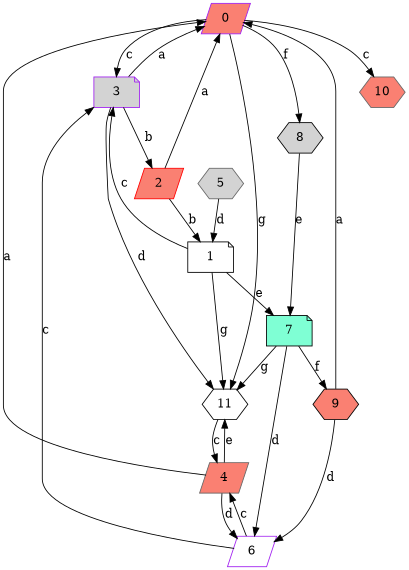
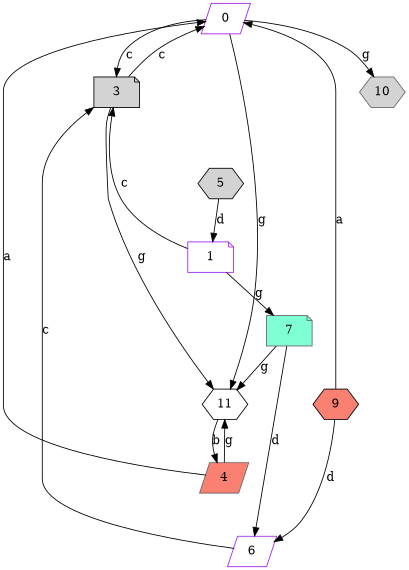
node "0": fillcolor salmon -> white
edge "3" -> "0": label "a" -> "c"
edge "0" -> "10": label "c" -> "g"
node "3": color purple -> black
node "10": fillcolor salmon -> lightgrey
node "8": removed
node "2": removed
node "5": color gray40 -> black
edge "3" -> "11": label "d" -> "g"
node "1": color black -> purple
edge "1" -> "7": label "e" -> "g"
edge "1" -> "11": removed, label "g"
node "7": color black -> gray40
edge "7" -> "9": removed, label "f"
edge "11" -> "4": label "c" -> "b"
edge "4" -> "11": label "e" -> "g"
edge "4" -> "6": removed, label "d"
edge "6" -> "4": removed, label "c"
